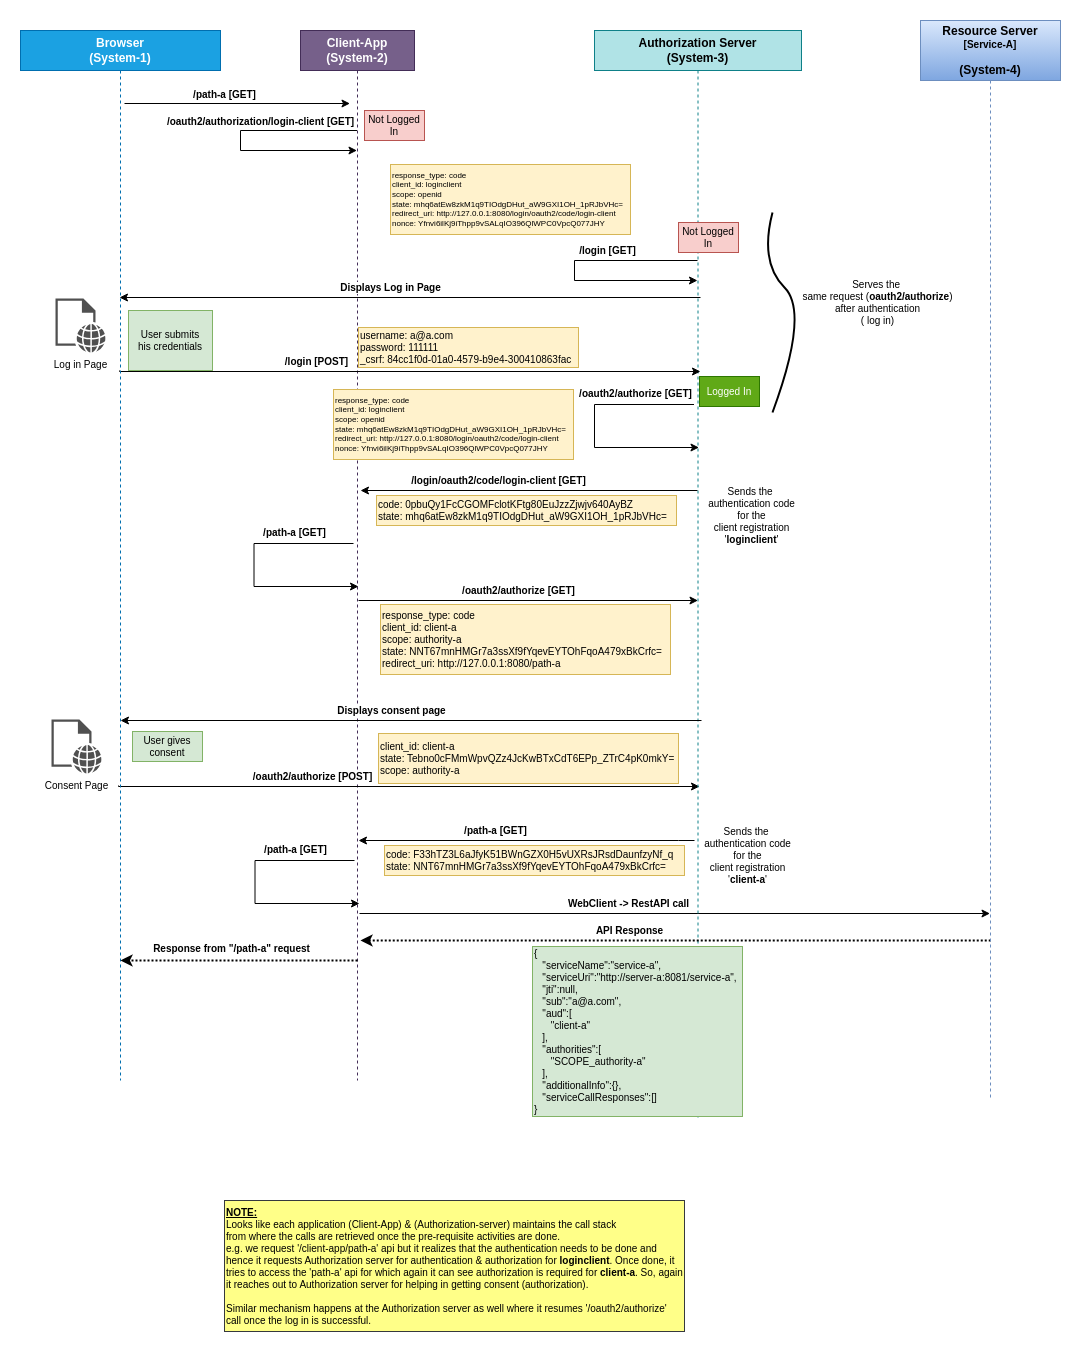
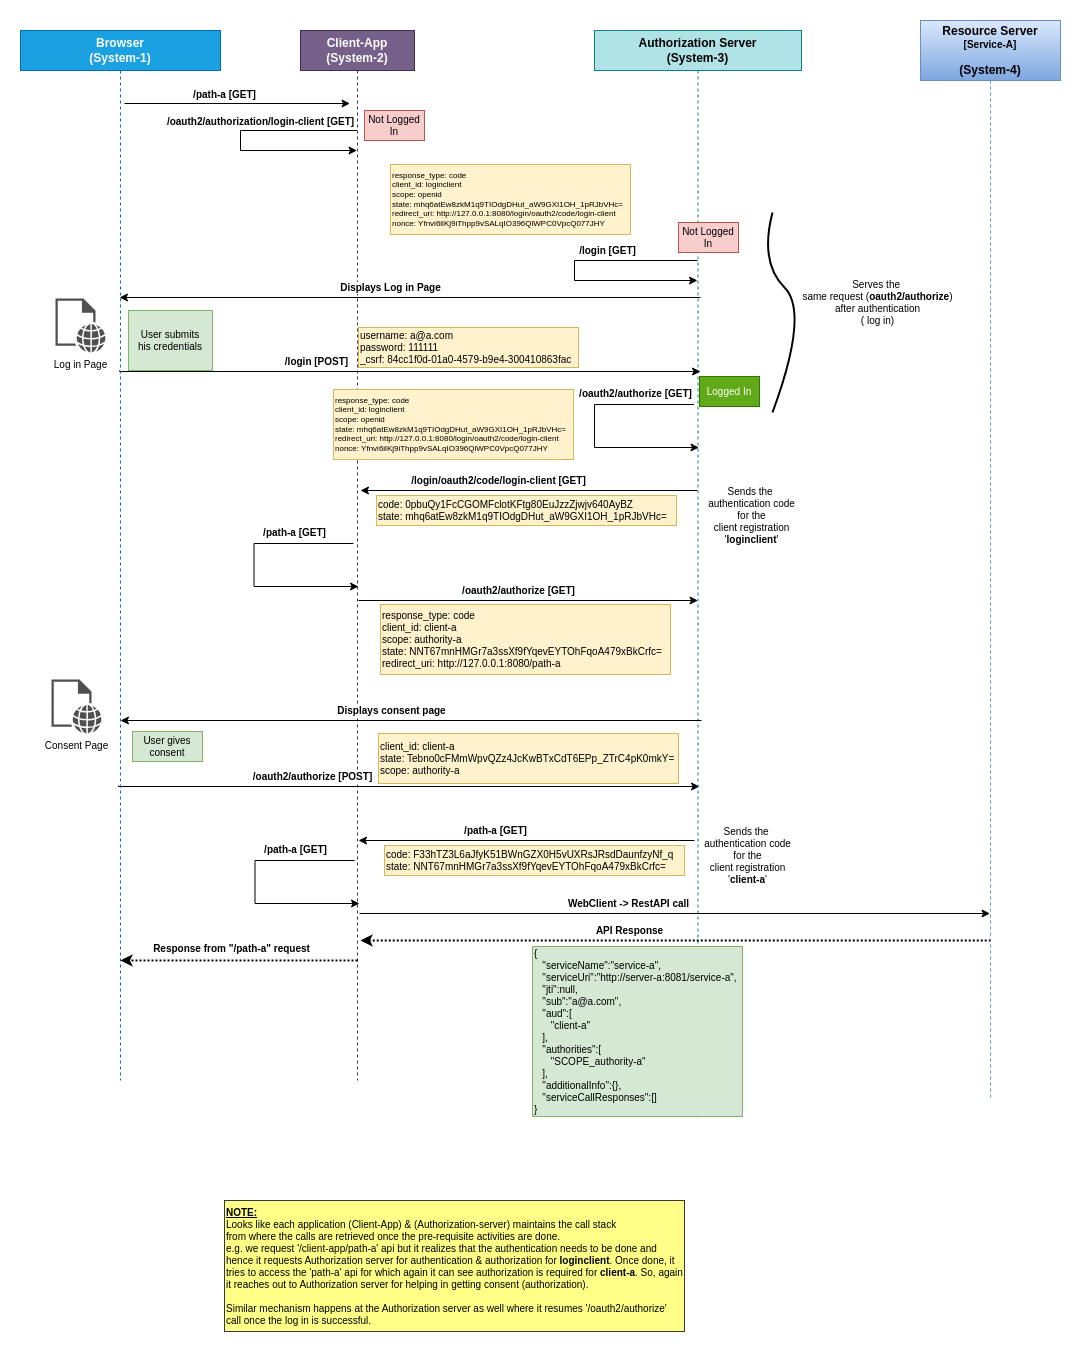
node "Consent Page": moved (77, 747) -> (77, 707)
